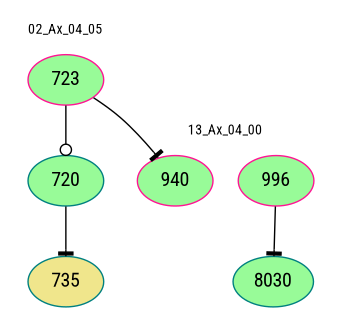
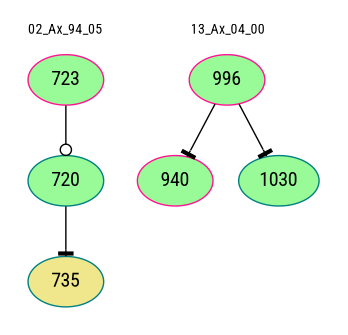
cluster "02_Ax_04_05": label "02_Ax_04_05" -> "02_Ax_94_05"
edge "723" -> "940": now "996" -> "940"
node "8030": label "8030" -> "1030"
